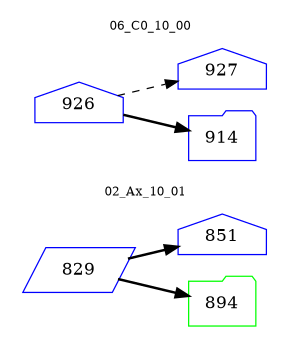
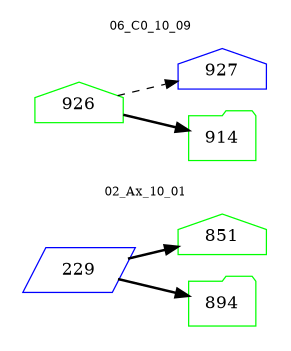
cluster "06_C0_10_00": label "06_C0_10_00" -> "06_C0_10_09"
node "926": color blue -> green
node "914": color blue -> green
node "851": color blue -> green
node "829": label "829" -> "229"
